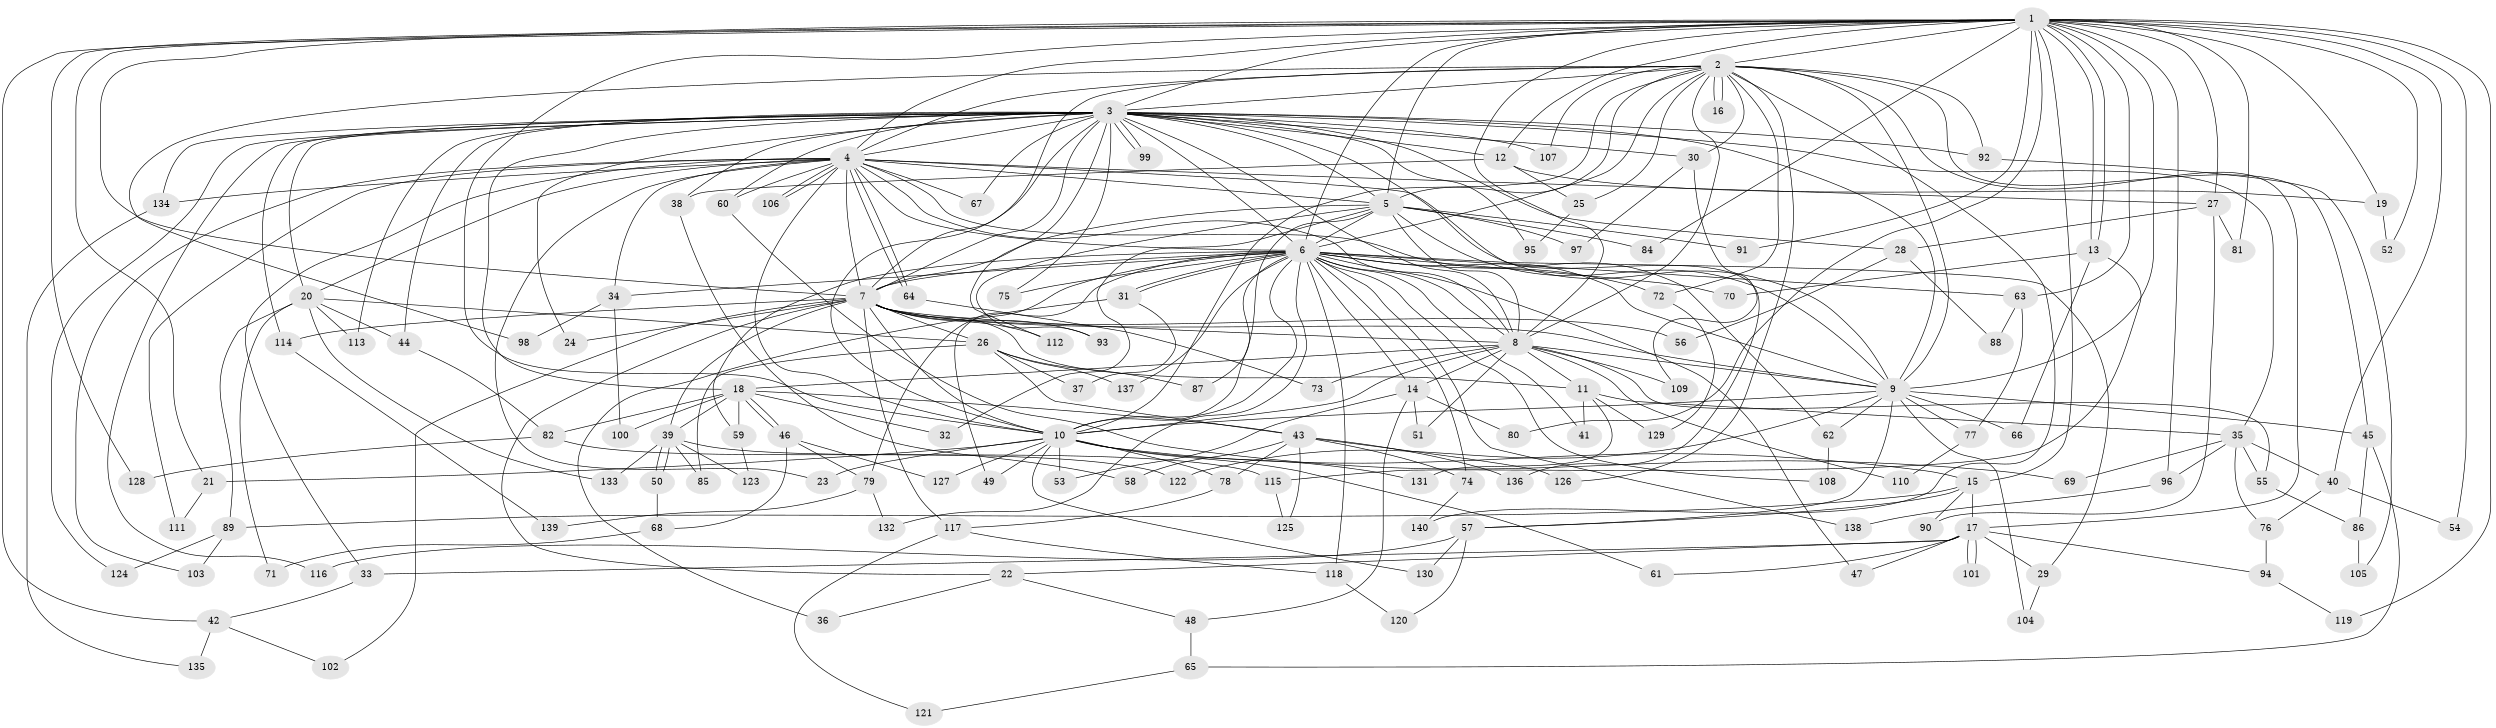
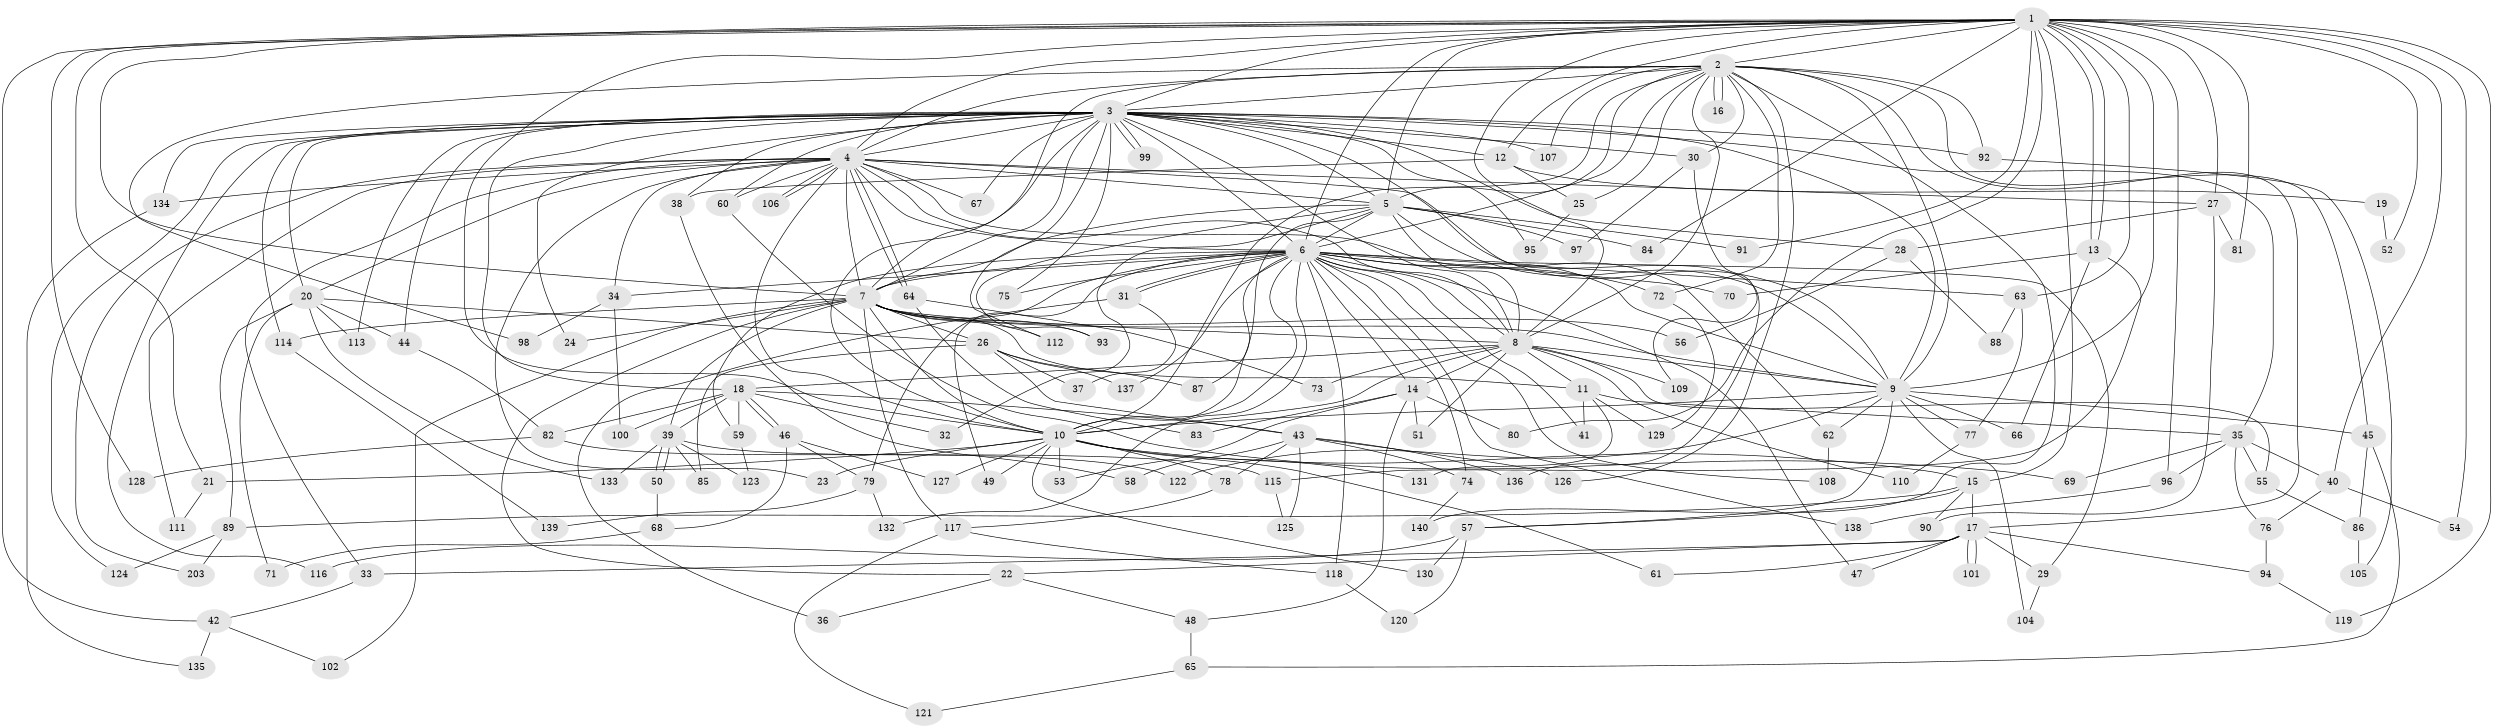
edge "1" -- "19": removed
node "83": added
node "103": label "103" -> "203"
